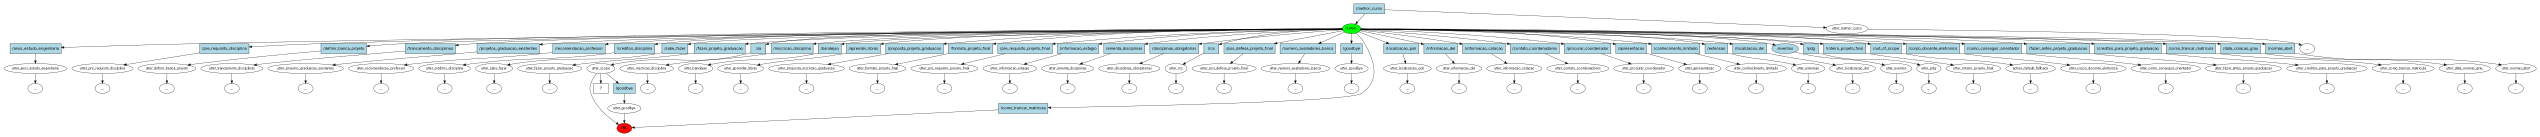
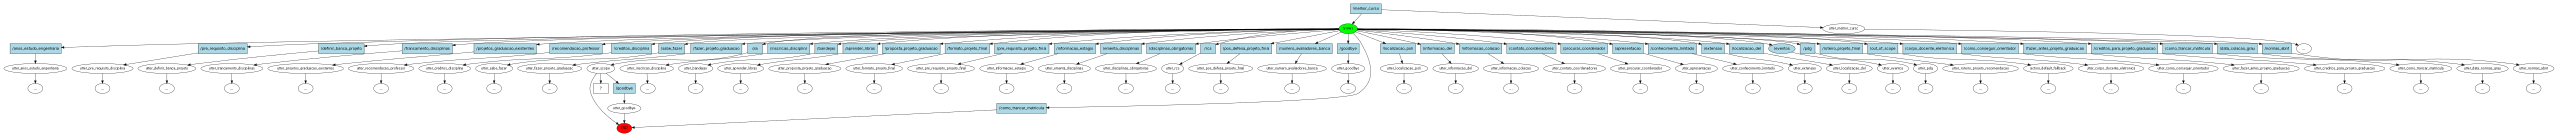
node "utter_proposta_inscricao_graduacao": label "utter_proposta_inscricao_graduacao" -> "utter_proposta_projeto_graduacao"
node "utter_roteiro_projeto_final": label "utter_roteiro_projeto_final" -> "utter_roteiro_projeto_recomendacao"
